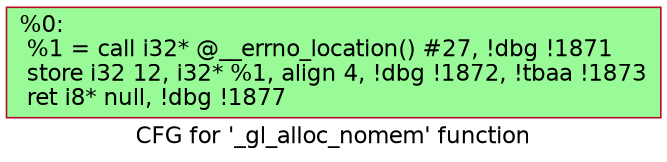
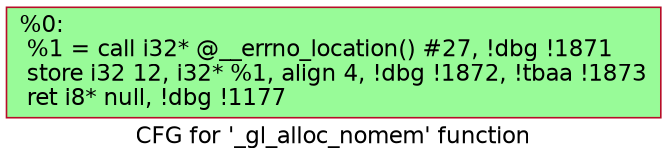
node "%0:": text "ret i8* null, !dbg !1877" -> "ret i8* null, !dbg !1177"
